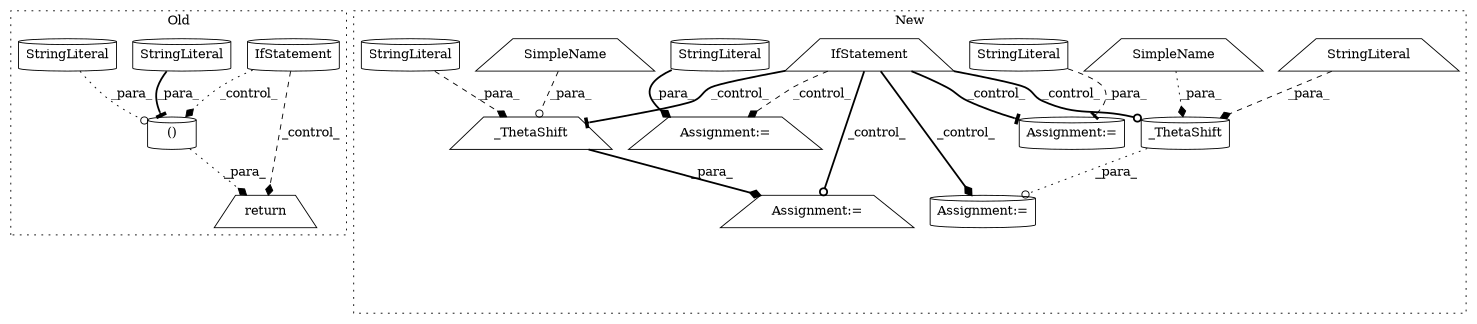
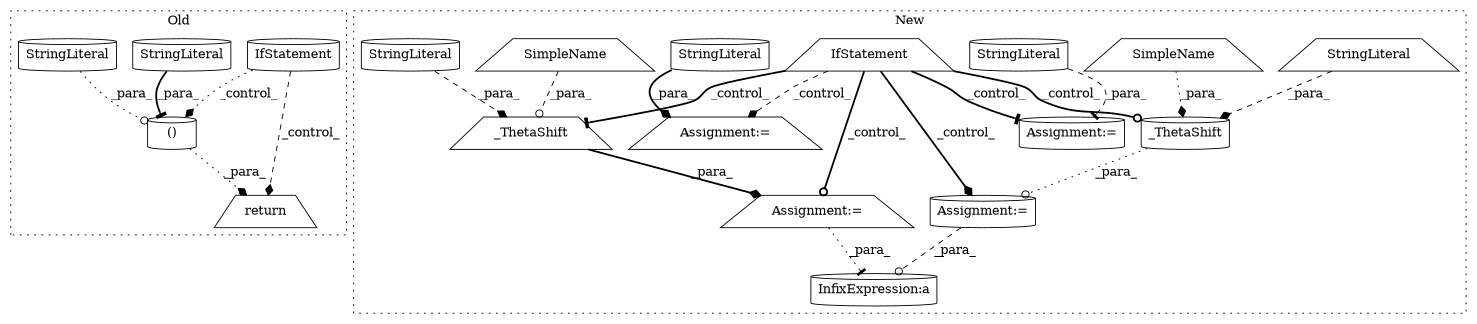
node "InfixExpression:a": added
